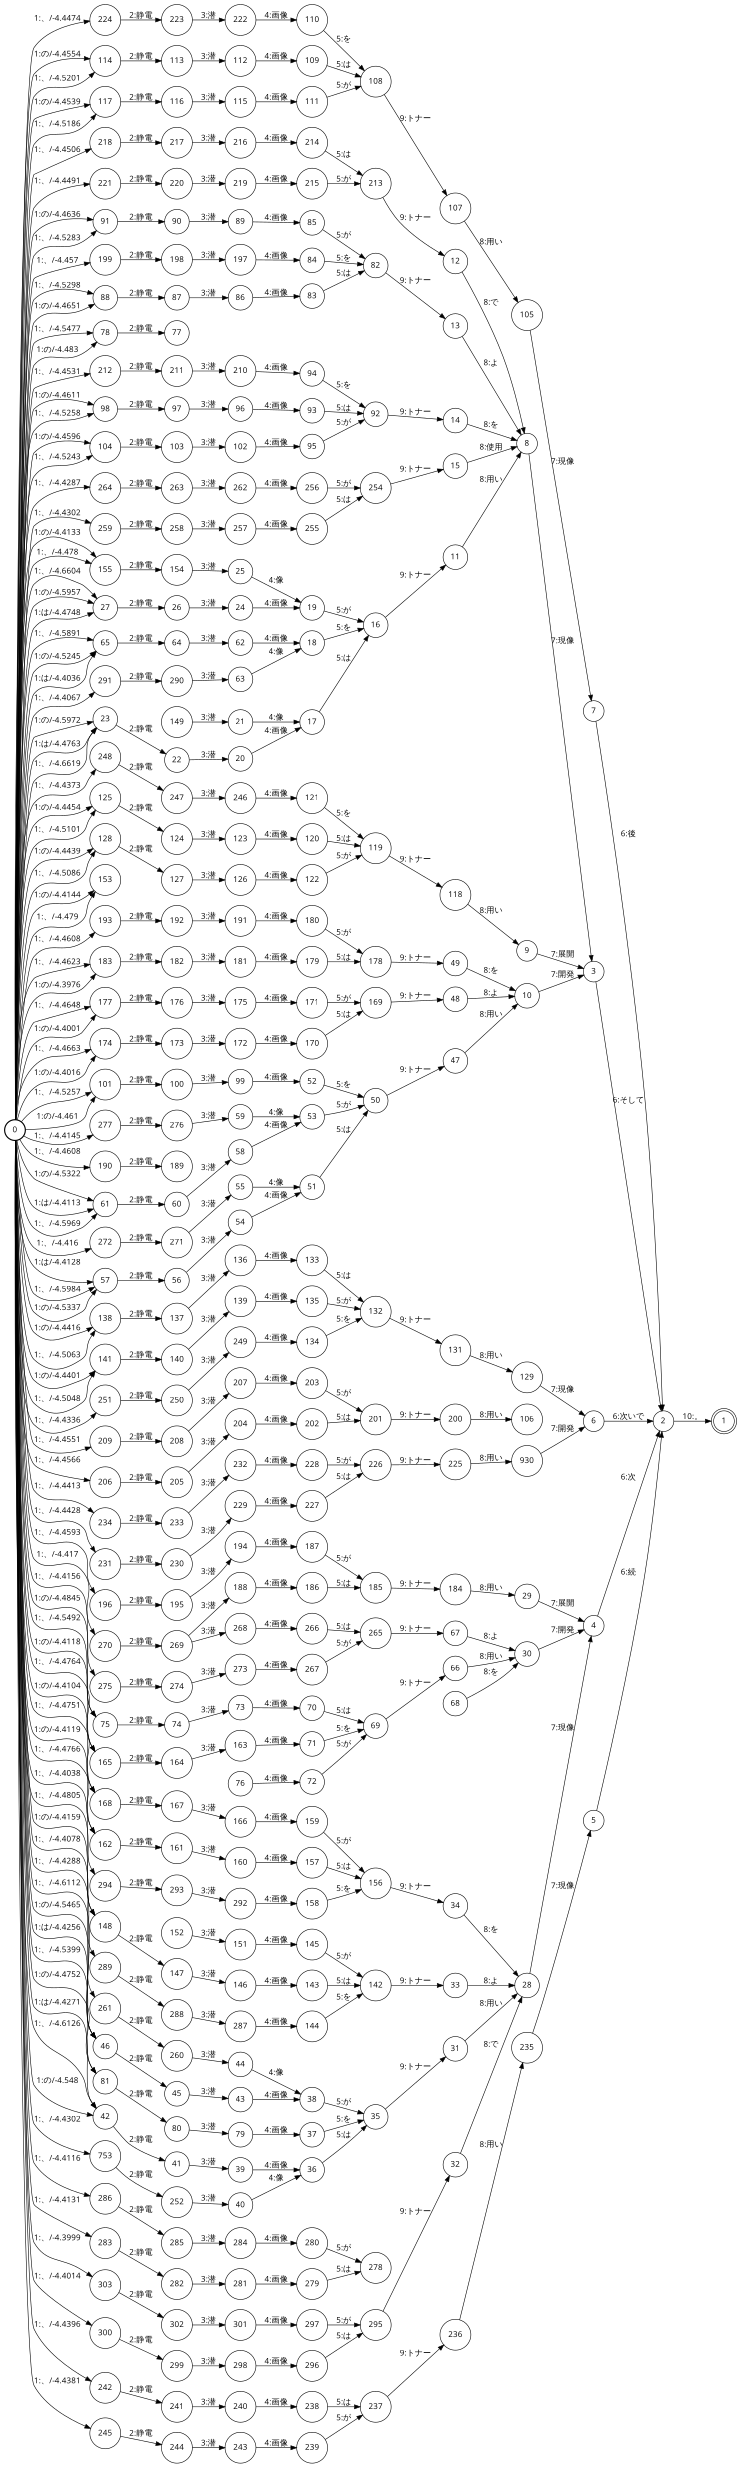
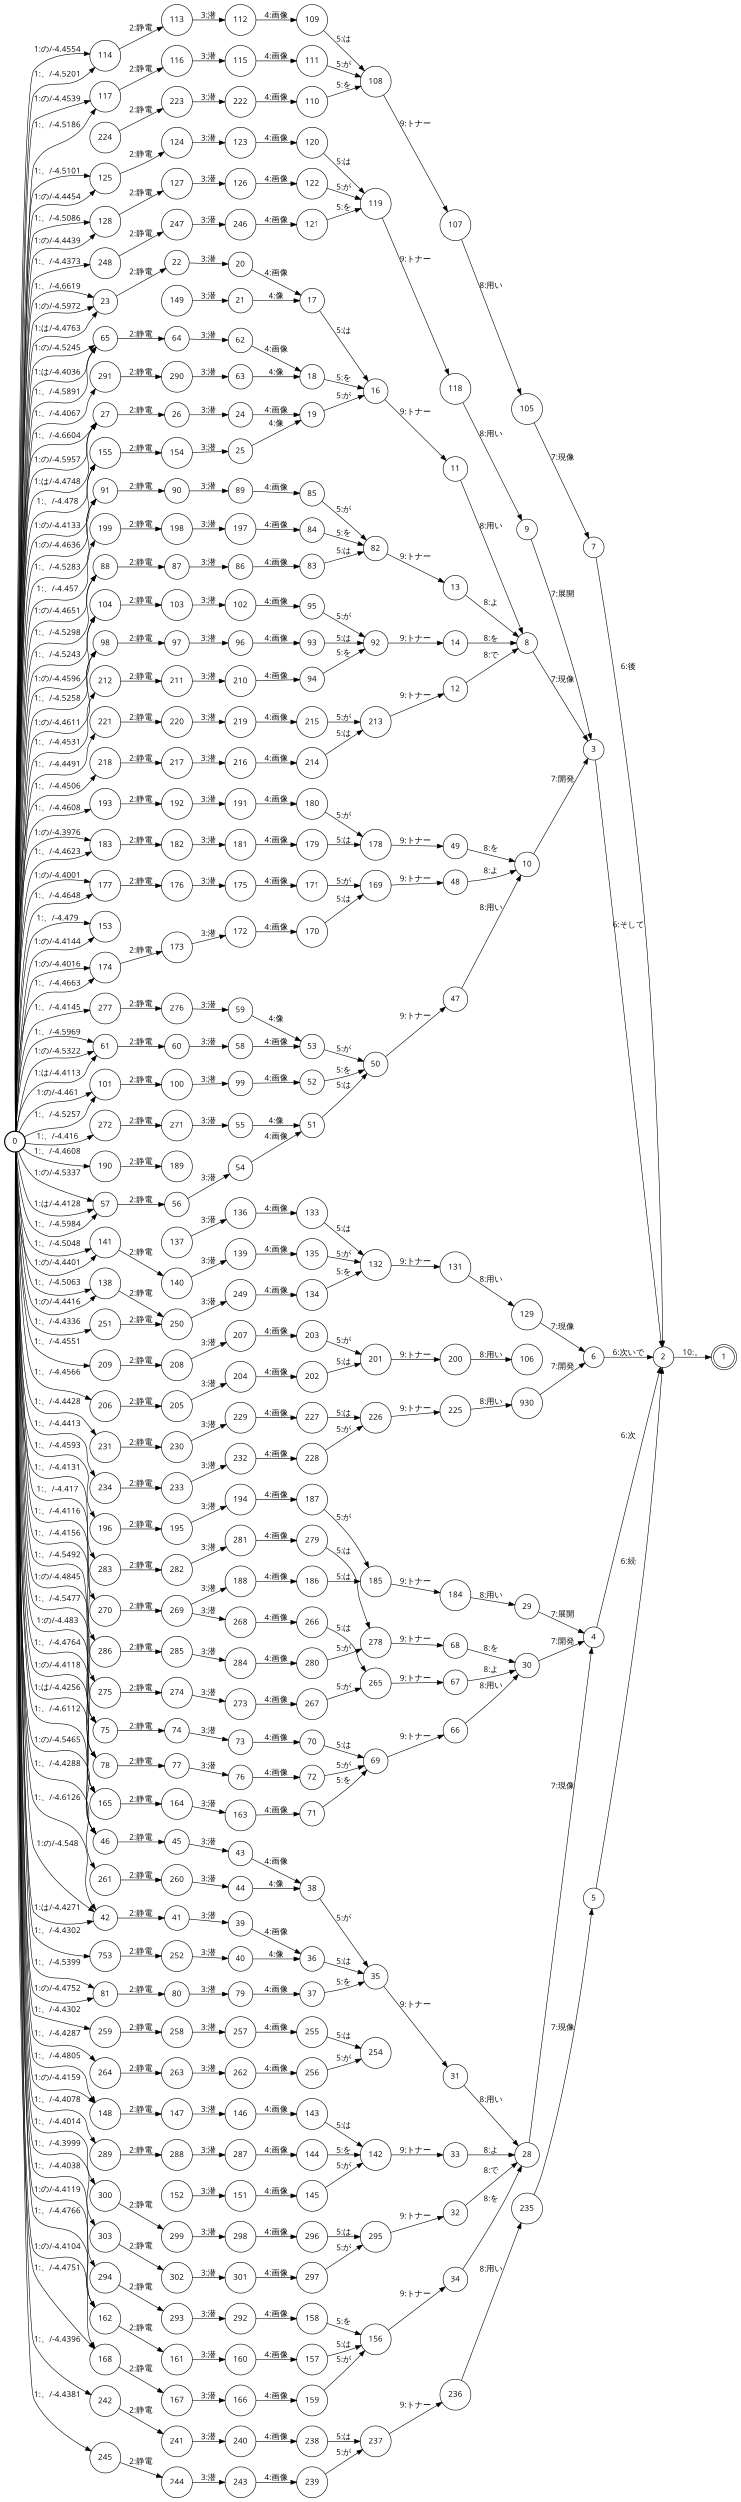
node "15": removed
edge "0" -> "224": removed, label "1:、/-4.4474"
edge "138" -> "137": now "138" -> "250"
edge "278" -> "68": added, label "9:トナー"
edge "77" -> "76": added, label "3:潜"
